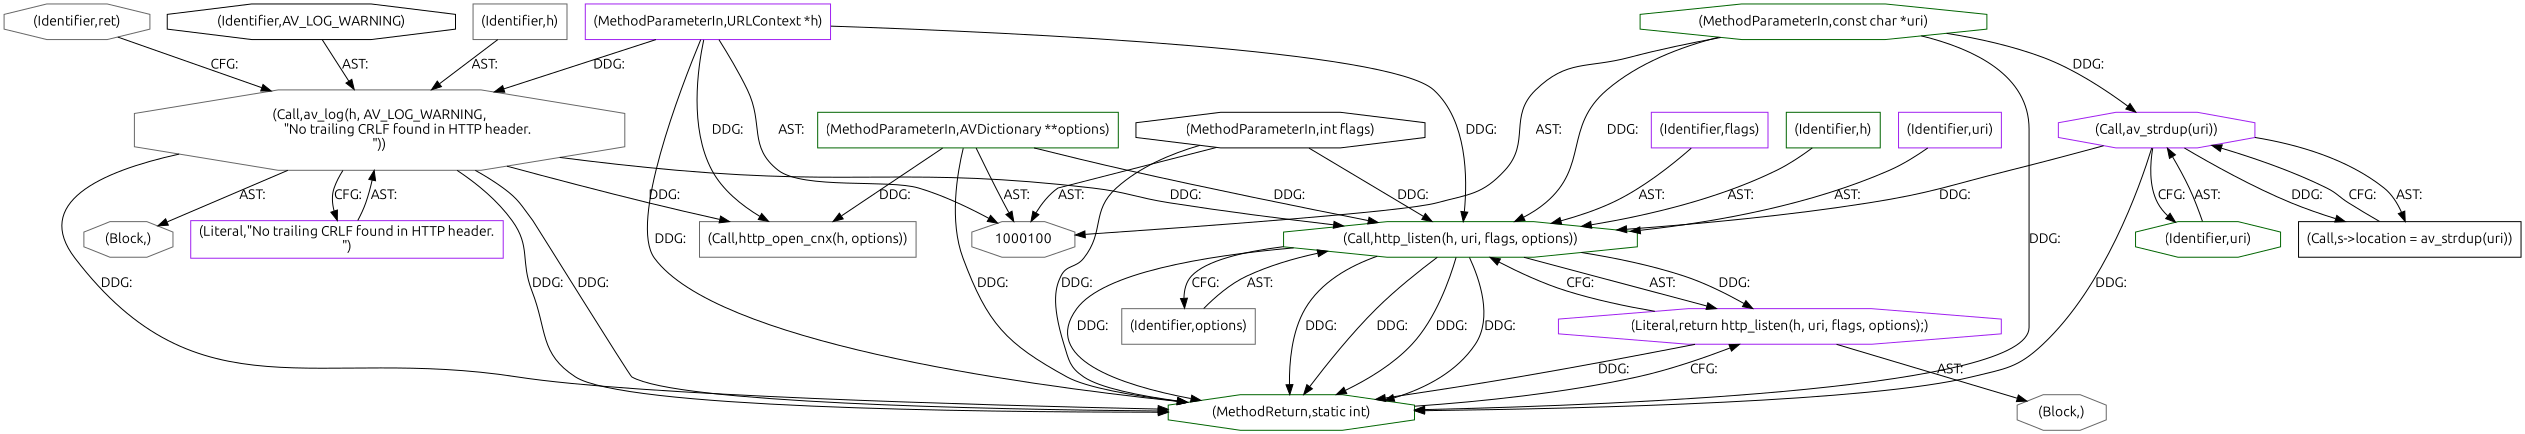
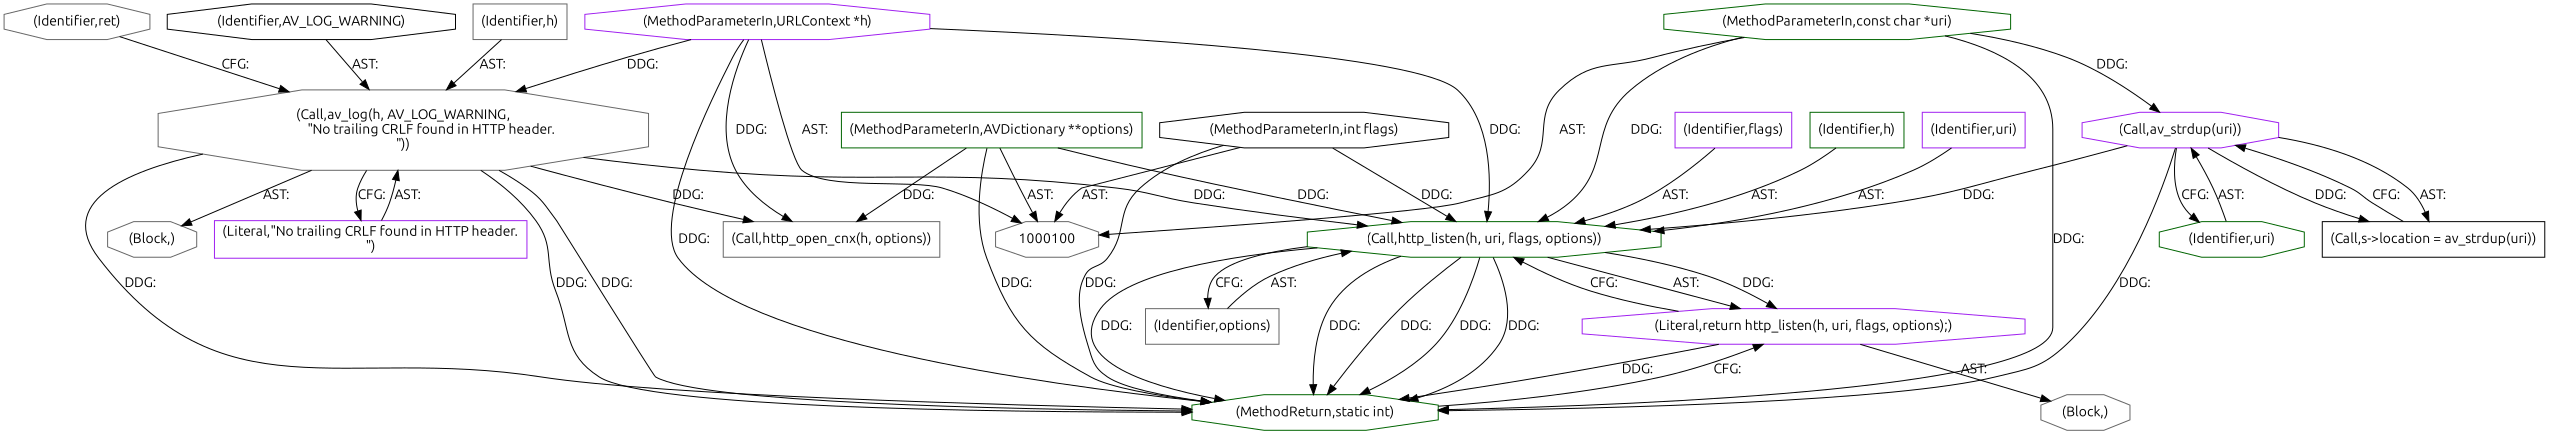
node "(MethodParameterIn,URLContext *h)": shape box -> octagon
